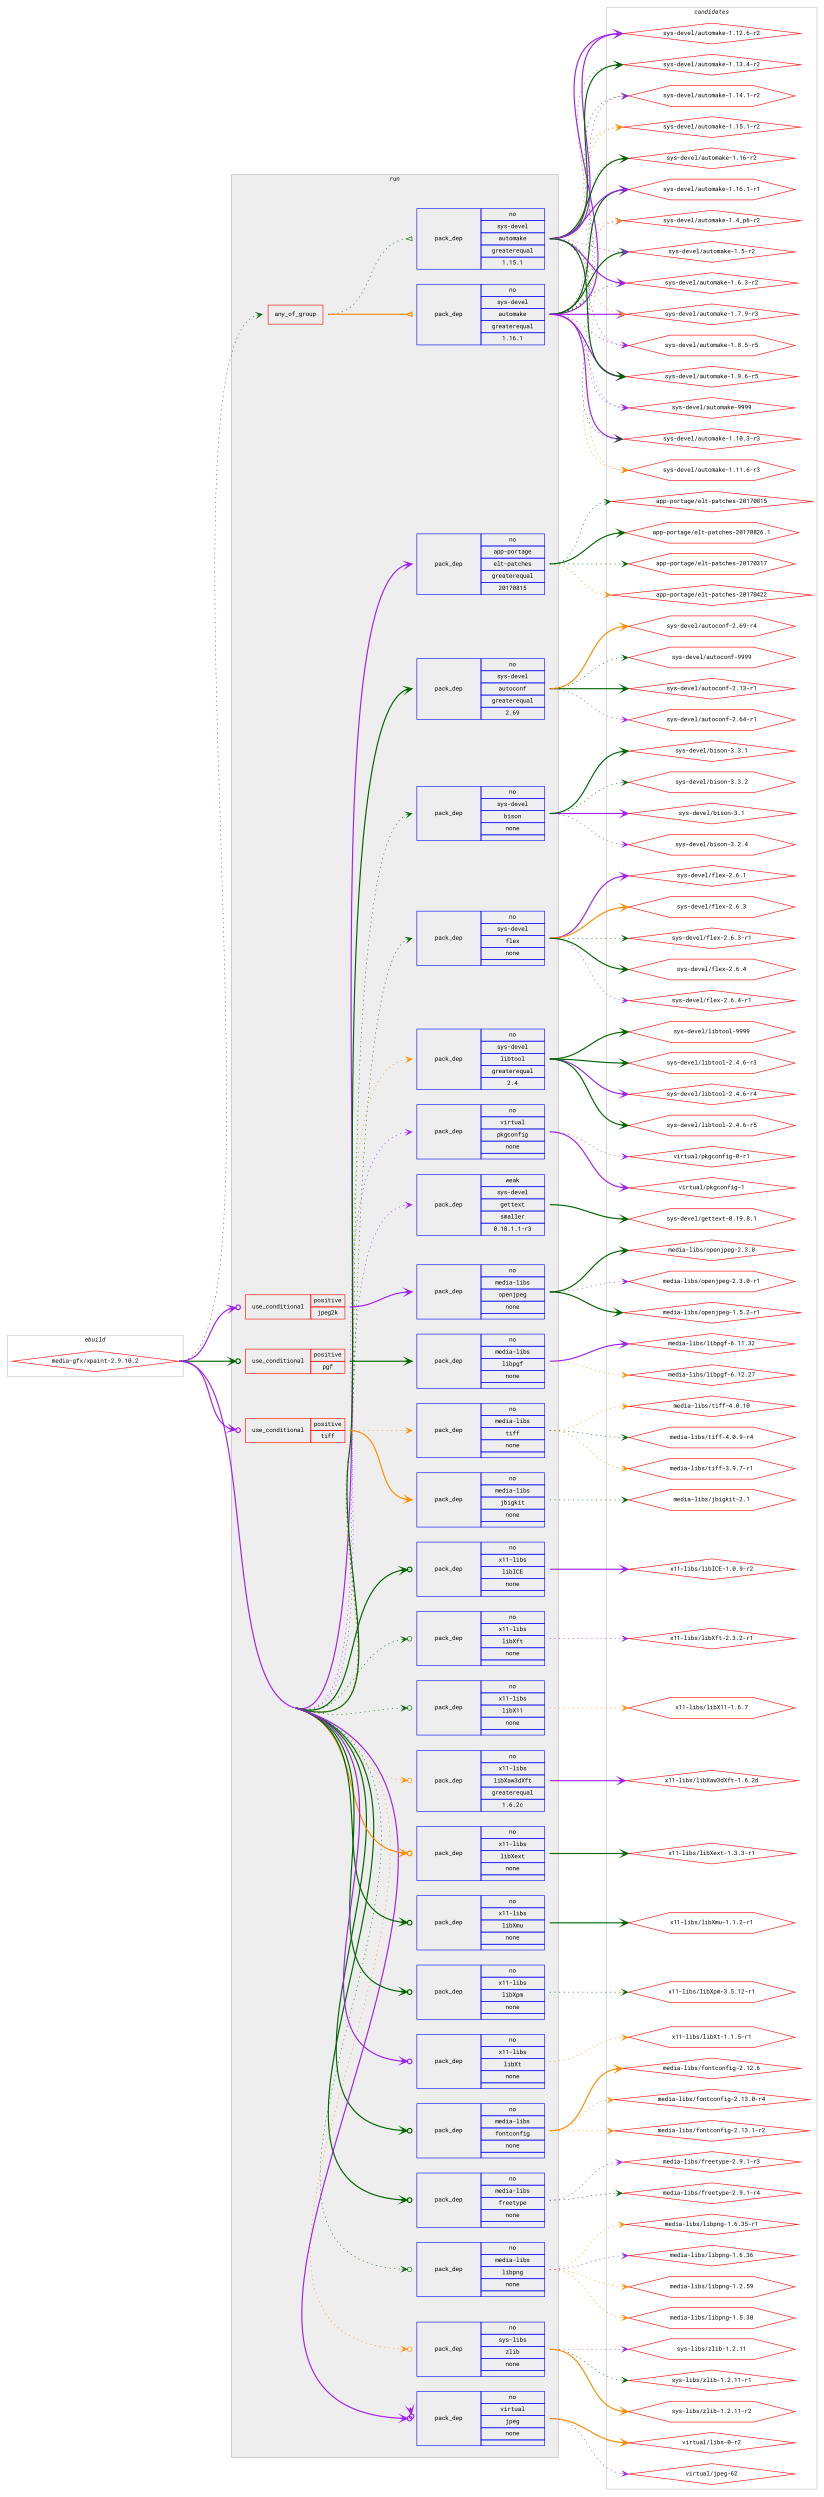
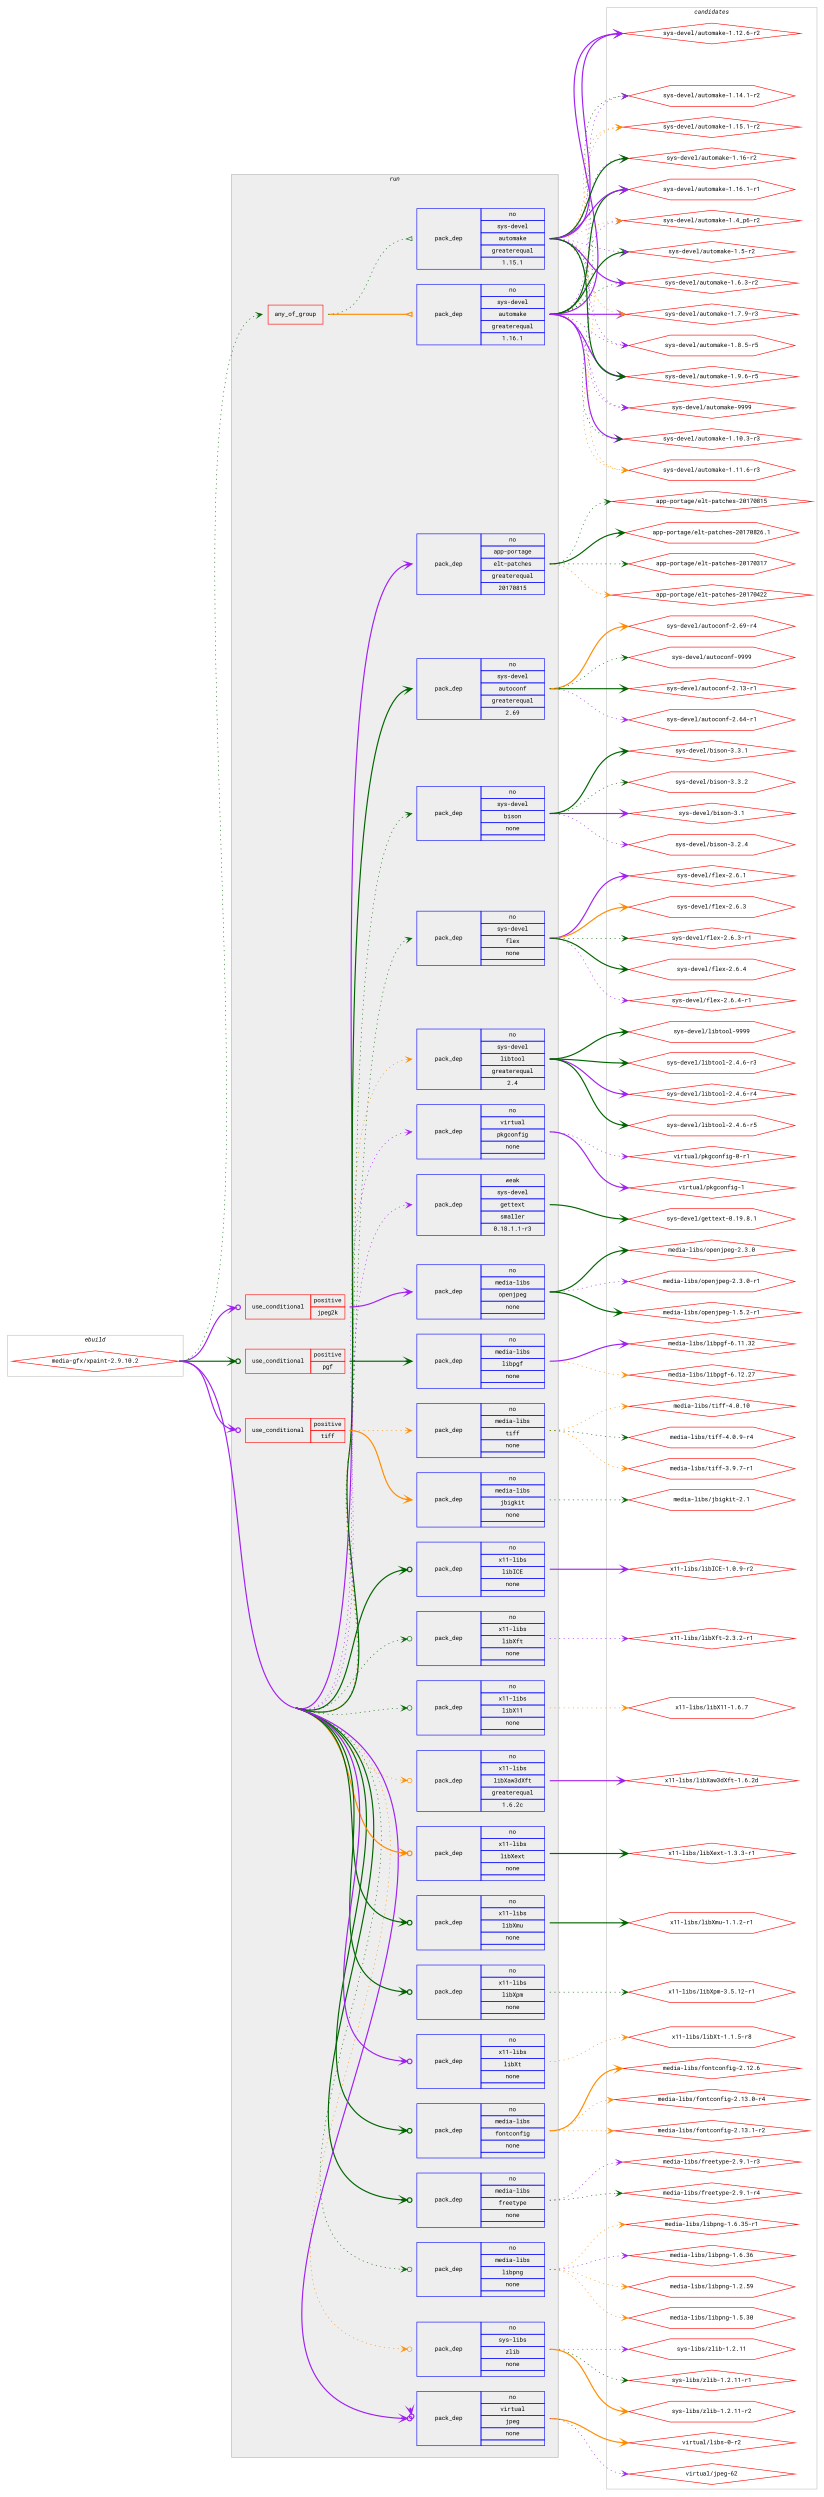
node "sys-devel/automake-1.13.4-r2": removed
node "x11-libs/libXt-1.1.5-r1": label "x11-libs/libXt-1.1.5-r1" -> "x11-libs/libXt-1.1.5-r8"
